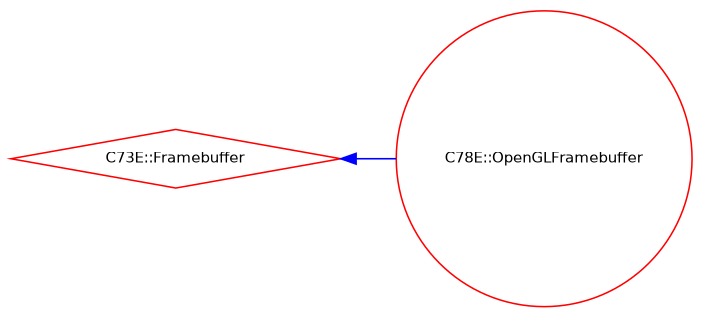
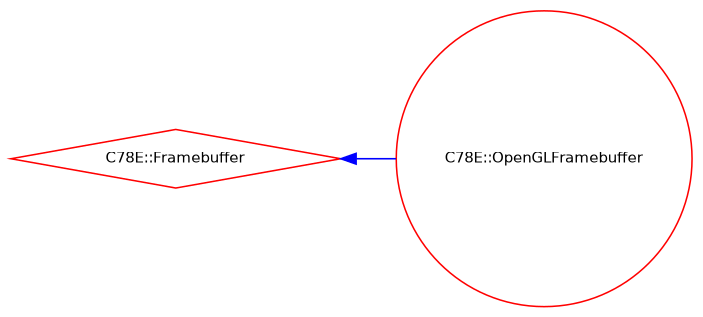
node "C73E::Framebuffer": label "C73E::Framebuffer" -> "C78E::Framebuffer"
